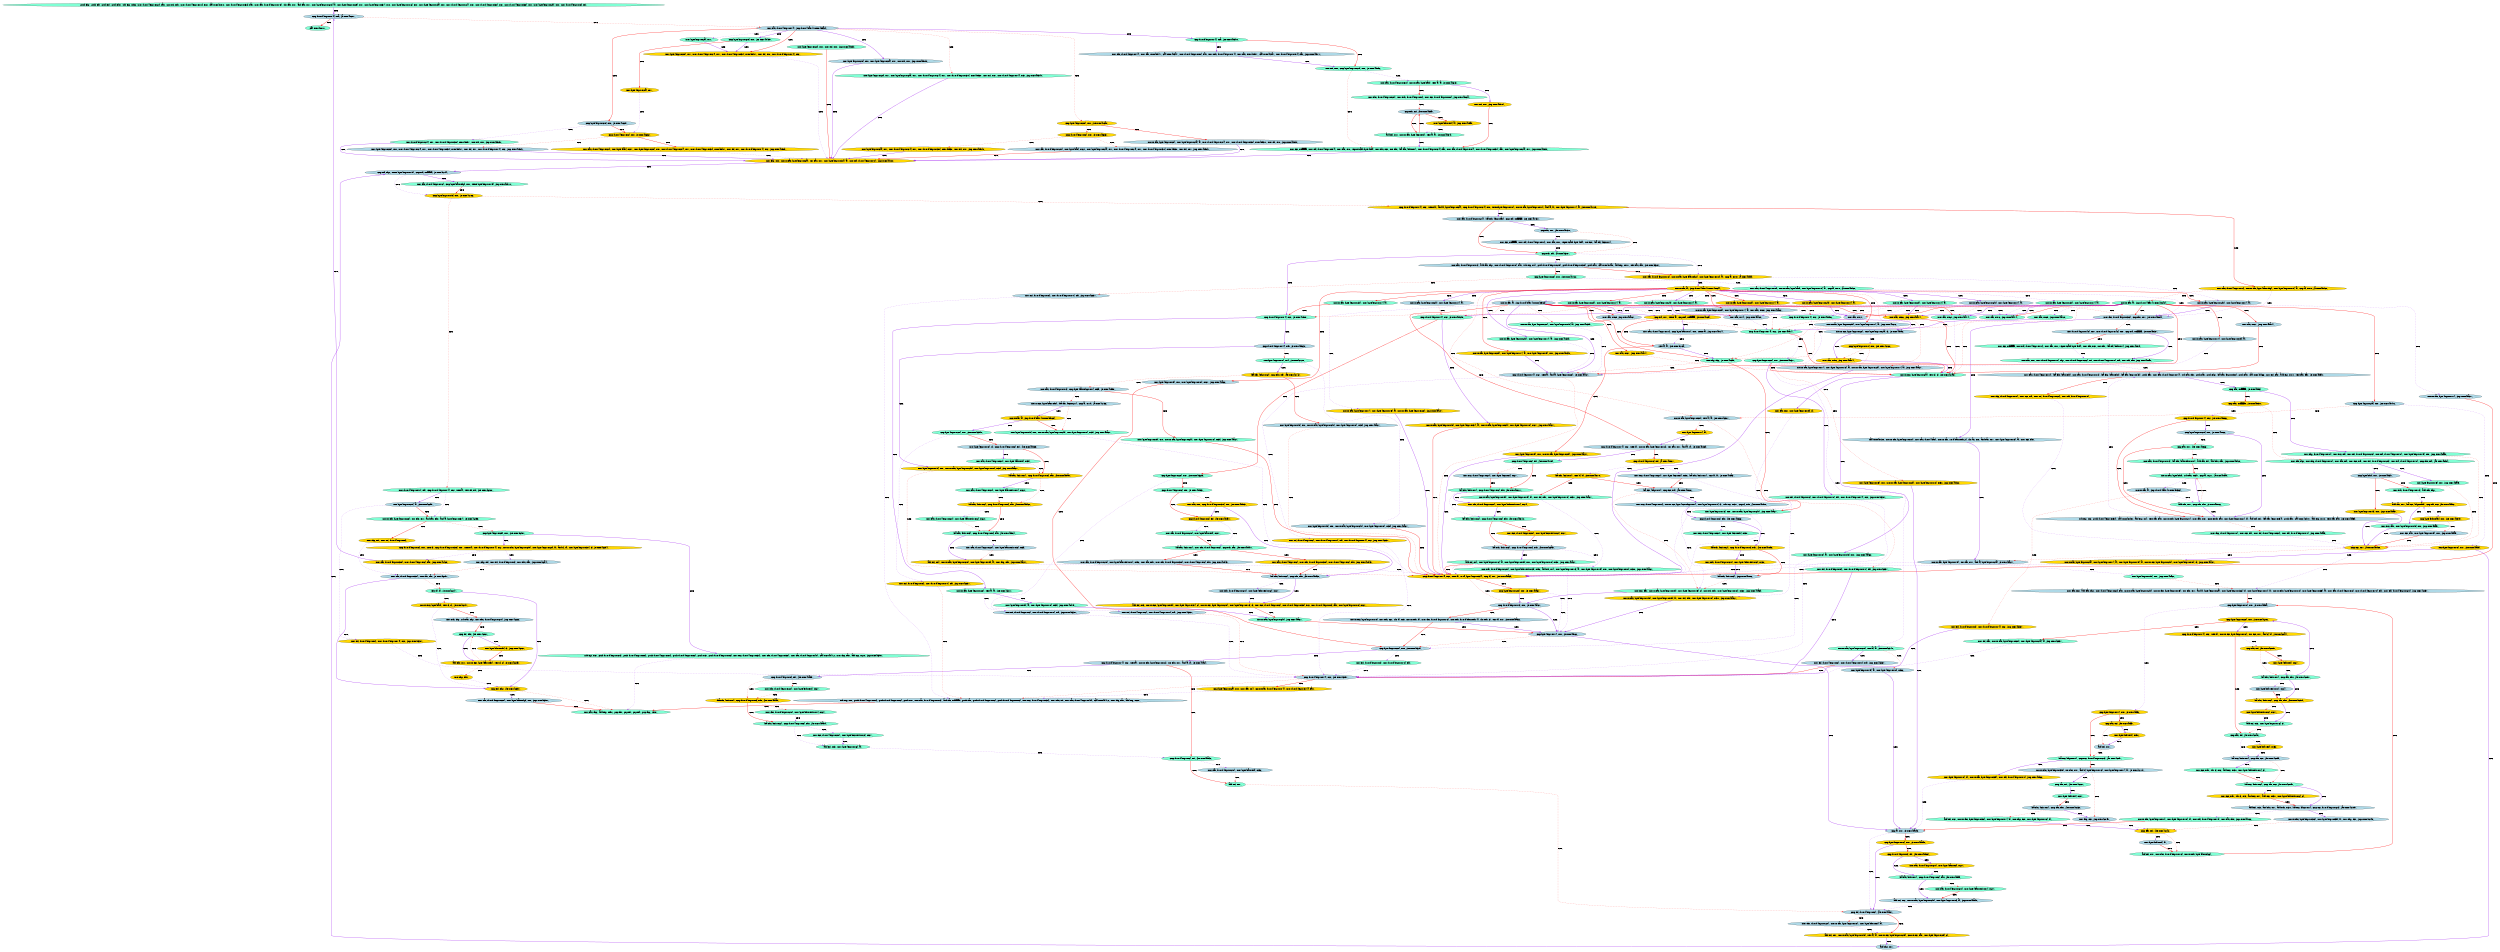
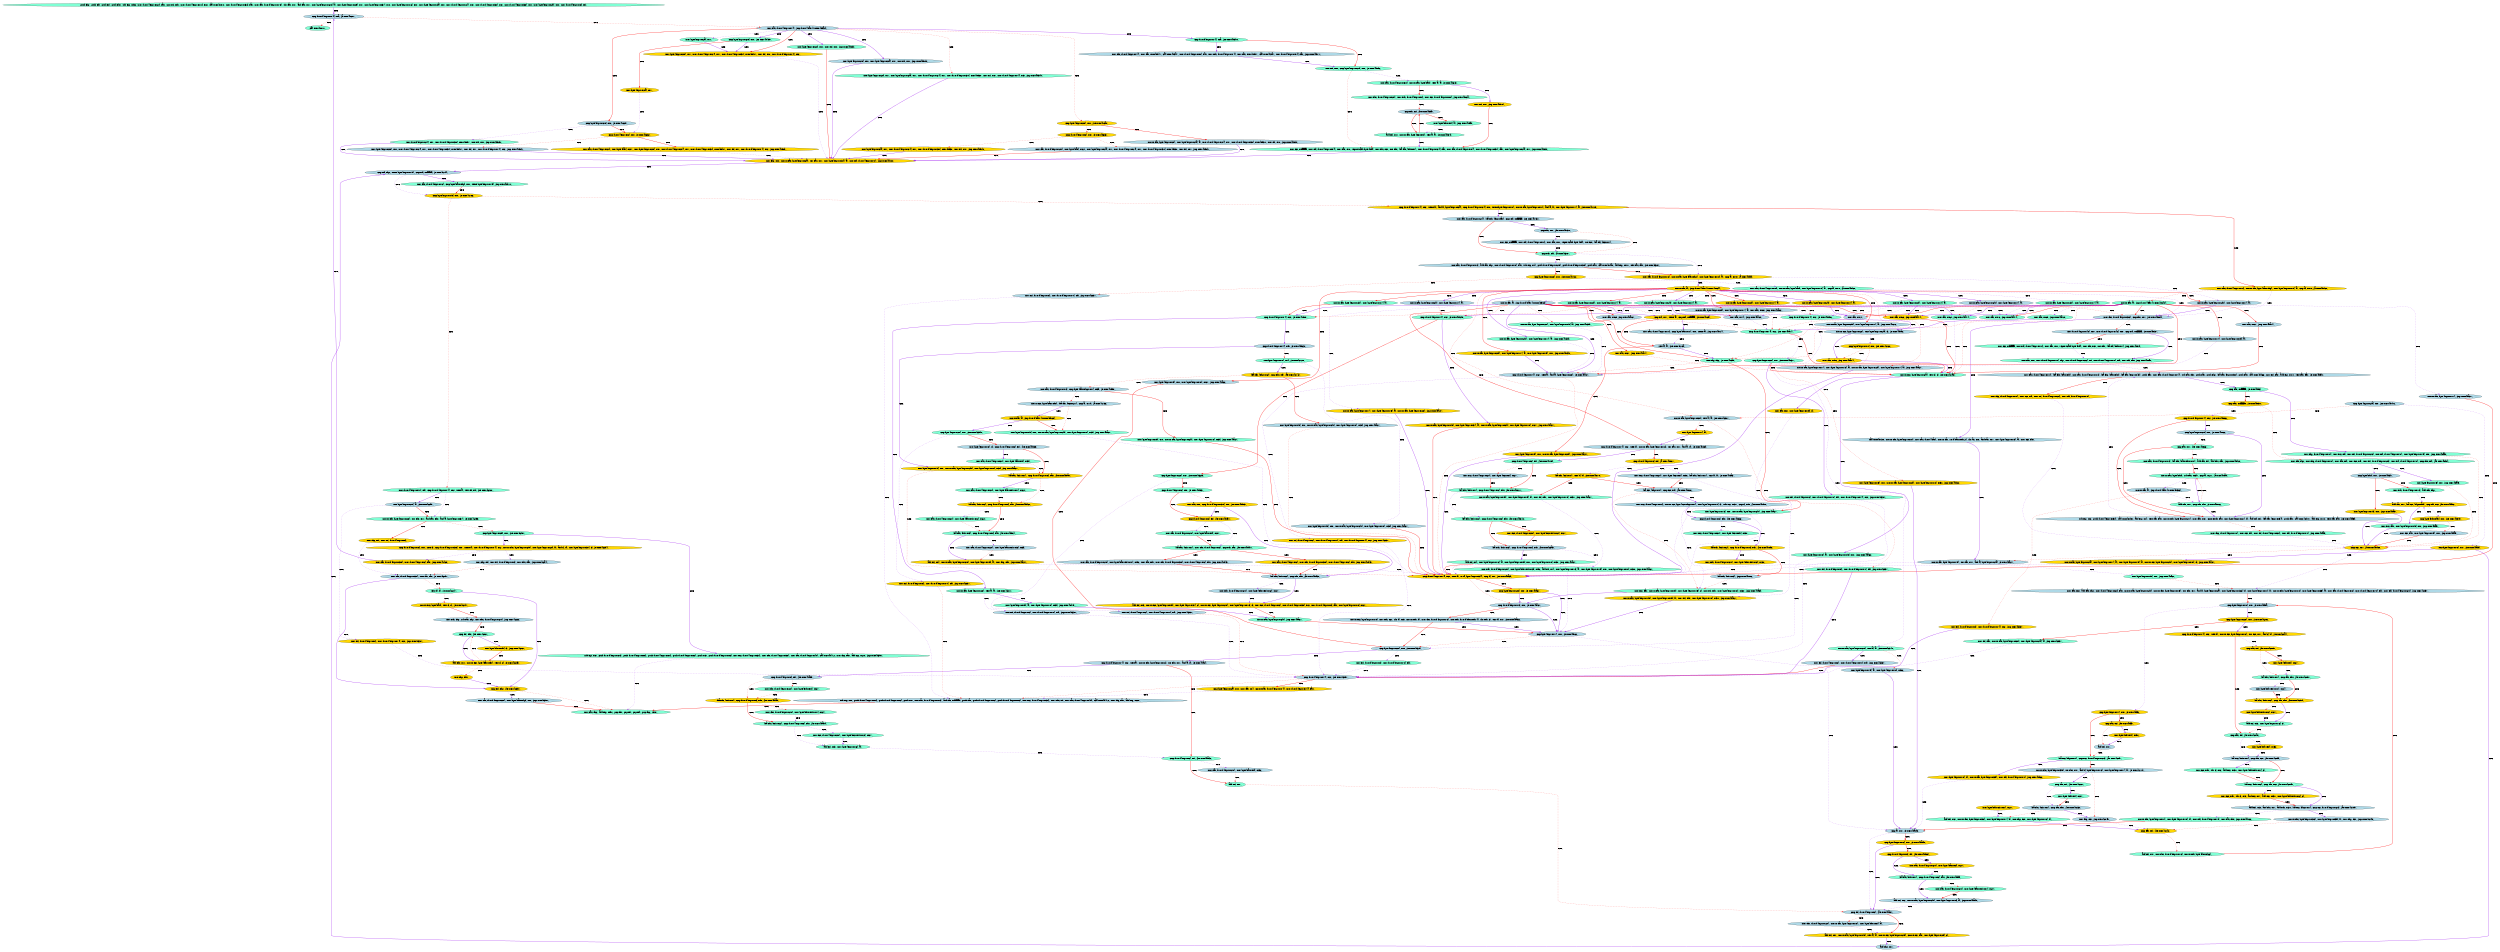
edge "'cmp dword [esp+0x74], 0xa', 'ja 0x804b687'," -> "'call 0x8049010',": style bold -> dashed
edge "'mov eax, dword [esp+0x74]', 'jmp dword [eax*4+0x804e9a0]'," -> "'mov byte [esp+0x28], 0x0', 'mov esi, 0x0', 'jmp 0x804b50b',": added, label "CFG"
node "'mov byte [ebx+esi], al', 'jmp 0x804b5fb',": fillcolor gold -> aquamarine
edge "'cmp edx, edi', 'ja 0x804c3e7'," -> "'cmp dword [esp+0x74], 0x2', 'je 0x804b908',": now "'movzx eax, al', 'jmp dword [eax*4+0x804e9cc]'," -> "'cmp dword [esp+0x74], 0x2', 'je 0x804b908',"
node "'cmp byte [esp+0x28], 0x0', 'jne 0x804b782',": fillcolor aquamarine -> gold
edge "'movzx eax, al', 'jmp dword [eax*4+0x804e9cc]'," -> "'mov eax, 0x62', 'jmp 0x804ba14',": color red -> purple
edge "'movzx eax, al', 'jmp dword [eax*4+0x804ec40]'," -> "'cmp byte [esp+0x2a], 0x0', 'jne 0x804b7bc',": removed, label "CFG"
node "'mov eax, 0x66', 'jmp 0x804ba14',": label "'mov eax, 0x66', 'jmp 0x804ba14'," -> "'mov eax, 0x66', 'jmp 0x894ba14',"
node "'mov edx, dword [esp+0x20]', 'mov byte [edx+esi+0x1], 0x24',": removed
edge "'mov edx, dword [esp+0x20]', 'mov byte [edx+esi+0x2], 0x30'," -> "'lea edx, [esi+0x3]', 'jmp 0x804b88c',": removed, label "CFG"
edge "'cmp byte [esp+0x28], 0x0', 'je 0x804ba61'," -> "'cmp byte [esp+0x17], 0x0', 'je 0x804bbcc',": style dashed -> bold
edge "'lea ebx, [esi+0x1]', 'cmp eax, ebx', 'jbe 0x804c091'," -> "'cmp byte [esp+0x28], 0x0', 'jne 0x804c2ec',": now "'cmp byte [esp+0x10], 0x0', 'je 0x804bfea'," -> "'cmp byte [esp+0x28], 0x0', 'jne 0x804c2ec',"
edge "'movzx ecx, byte [eax]', 'test cl, cl', 'je 0x804c2d7'," -> "'cmp esi, ebp', 'jbe 0x804c391',": removed, label "CFG"
edge "'cmp byte [esp+0x17], 0x0', 'je 0x804bbcc'," -> "'cmp al, 0x1', 'je 0x804bad5',": style bold -> dashed
edge "'mov ebp, edx'," -> "'cmp esi, ebp', 'jbe 0x804c391',": style dashed -> bold
edge "'lea ebx, [esi+0x1]', 'cmp eax, ebx', 'jbe 0x804c091'," -> "'lea ebx, [esi+0x2]', 'cmp eax, ebx', 'jbe 0x804c09d',": color purple -> red
edge "'lea ecx, [esi+0x1]', 'cmp eax, ecx', 'jbe 0x804c0bf'," -> "'lea ecx, [esi+0x2]', 'cmp eax, ecx', 'jbe 0x804c0d5',": style dashed -> bold
edge "'cmp eax, esi', 'jbe 0x804c027'," -> "'lea ebx, [esi+0x1]', 'cmp eax, ebx', 'jbe 0x804c033',": added, label "CFG"
node "'mov byte [edi+esi+0x1], 0x27',": added
node "'mov byte [edi+esi], dl',": removed
